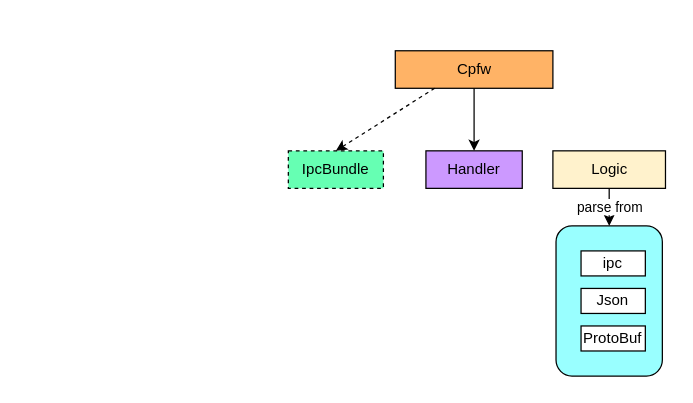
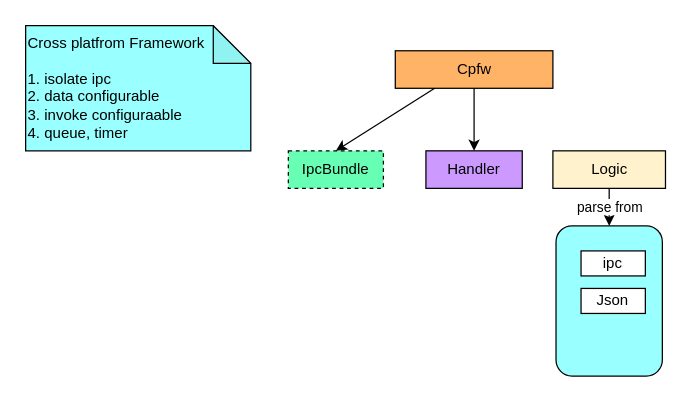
node "Cross platfrom Framework 1. isolate ipc 2. data configurable 3. invoke configuraable 4. queue, timer": added
edge "Cpfw" -> "IpcBundle": style dashed -> solid
node "ProtoBuf": removed
